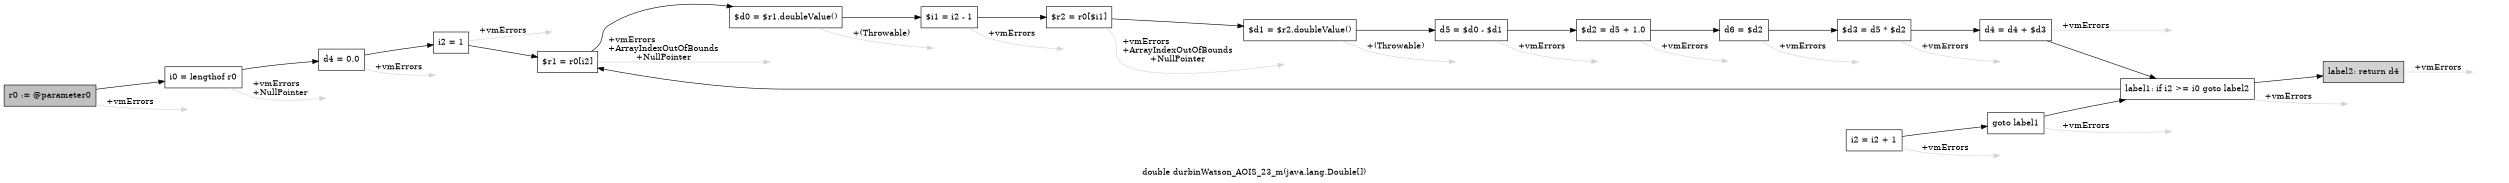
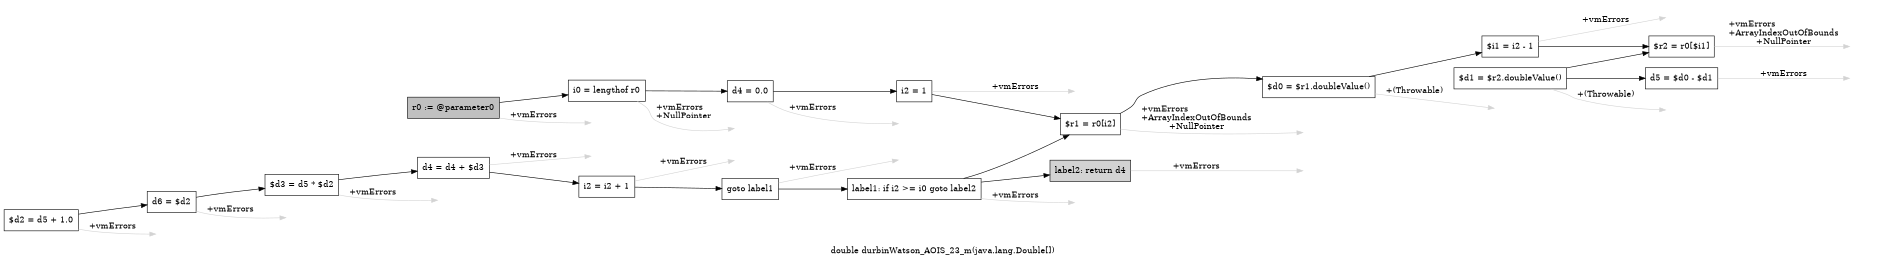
edge "$r2 = r0[$i1]" -> "$d1 = $r2.doubleValue()": reversed
edge "d5 = $d0 - $d1" -> "$d2 = d5 + 1.0": removed
edge "d4 = d4 + $d3" -> "label1: if i2 >= i0 goto label2": now "d4 = d4 + $d3" -> "i2 = i2 + 1"
